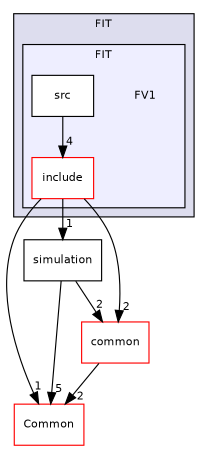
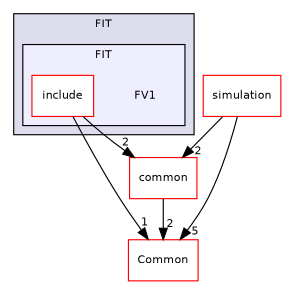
node "src": removed
edge "include" -> "simulation": removed
node "simulation": color black -> red
